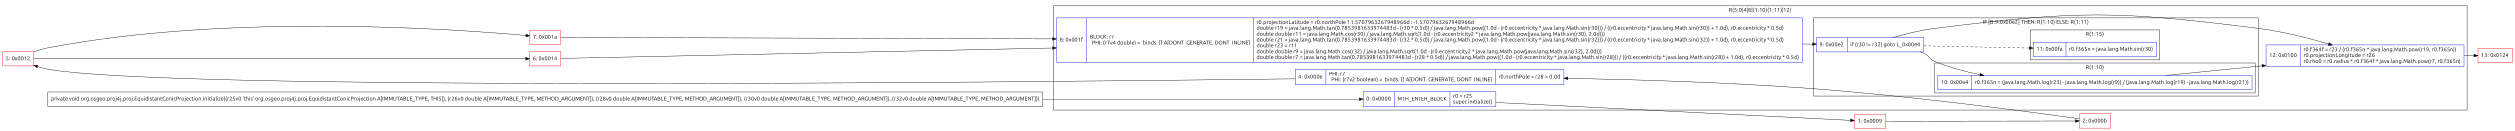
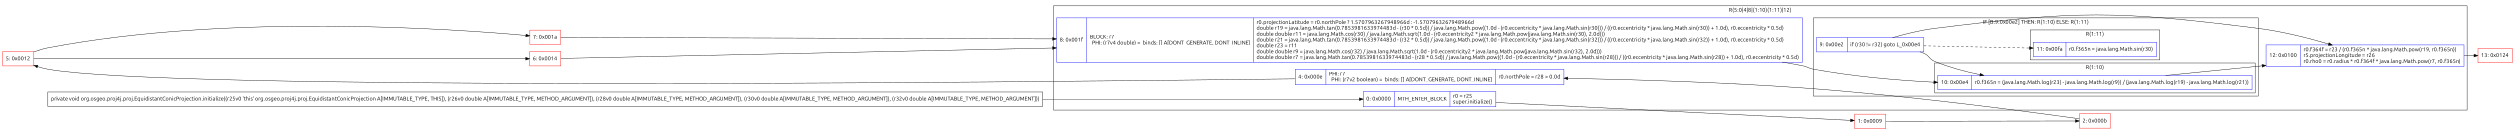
cluster "R(1:15)": label "R(1:15)" -> "R(1:11)"
edge "8: 0x001f" -> "9: 0x00e2": now "8: 0x001f" -> "10: 0x00e4"
node "12: 0x0100": text "r0.projectionLongitude = r26" -> "r5.projectionLongitude = r26"
